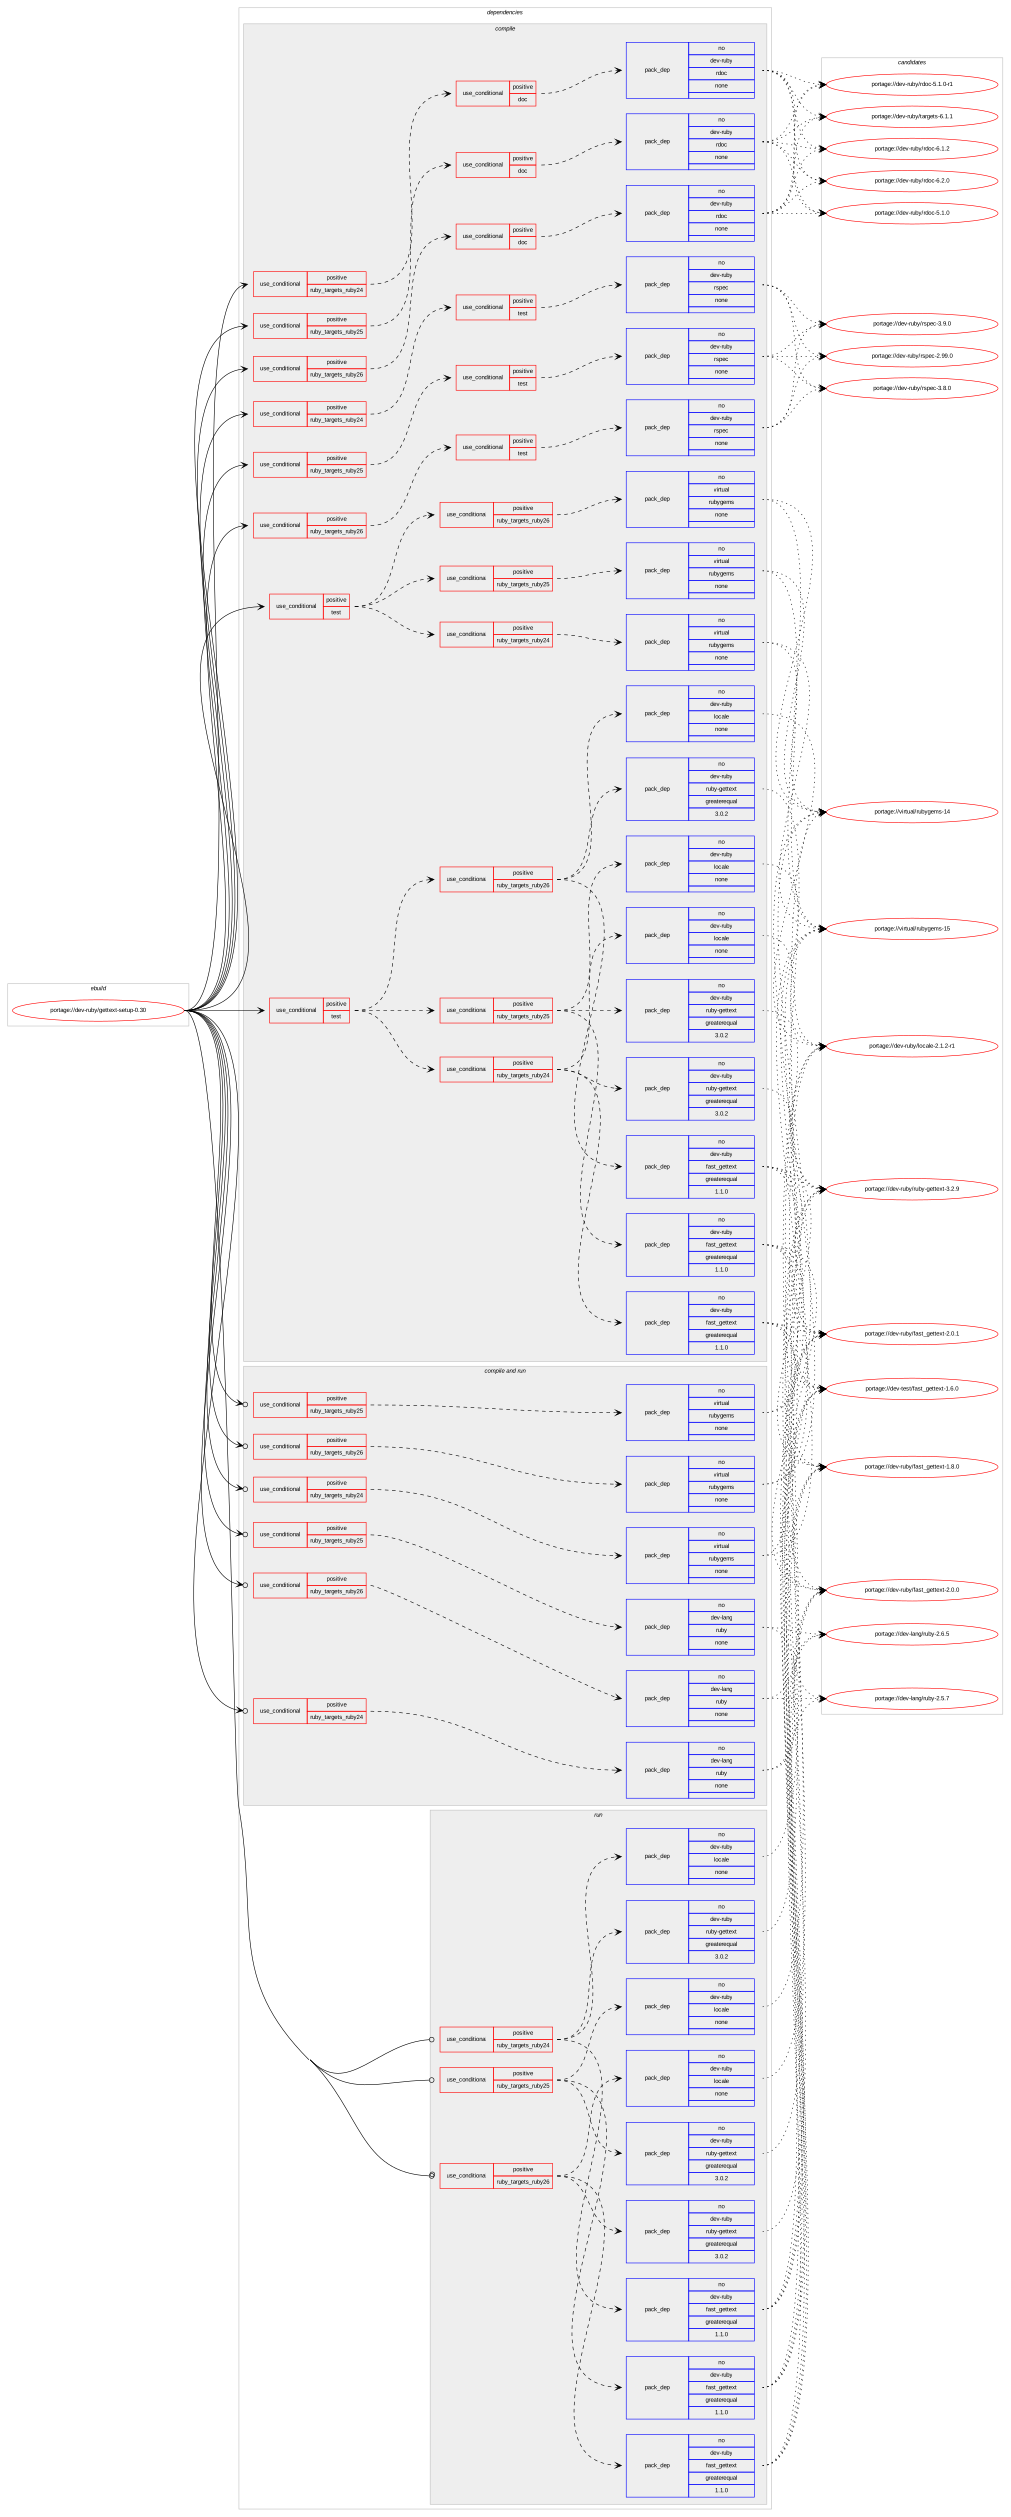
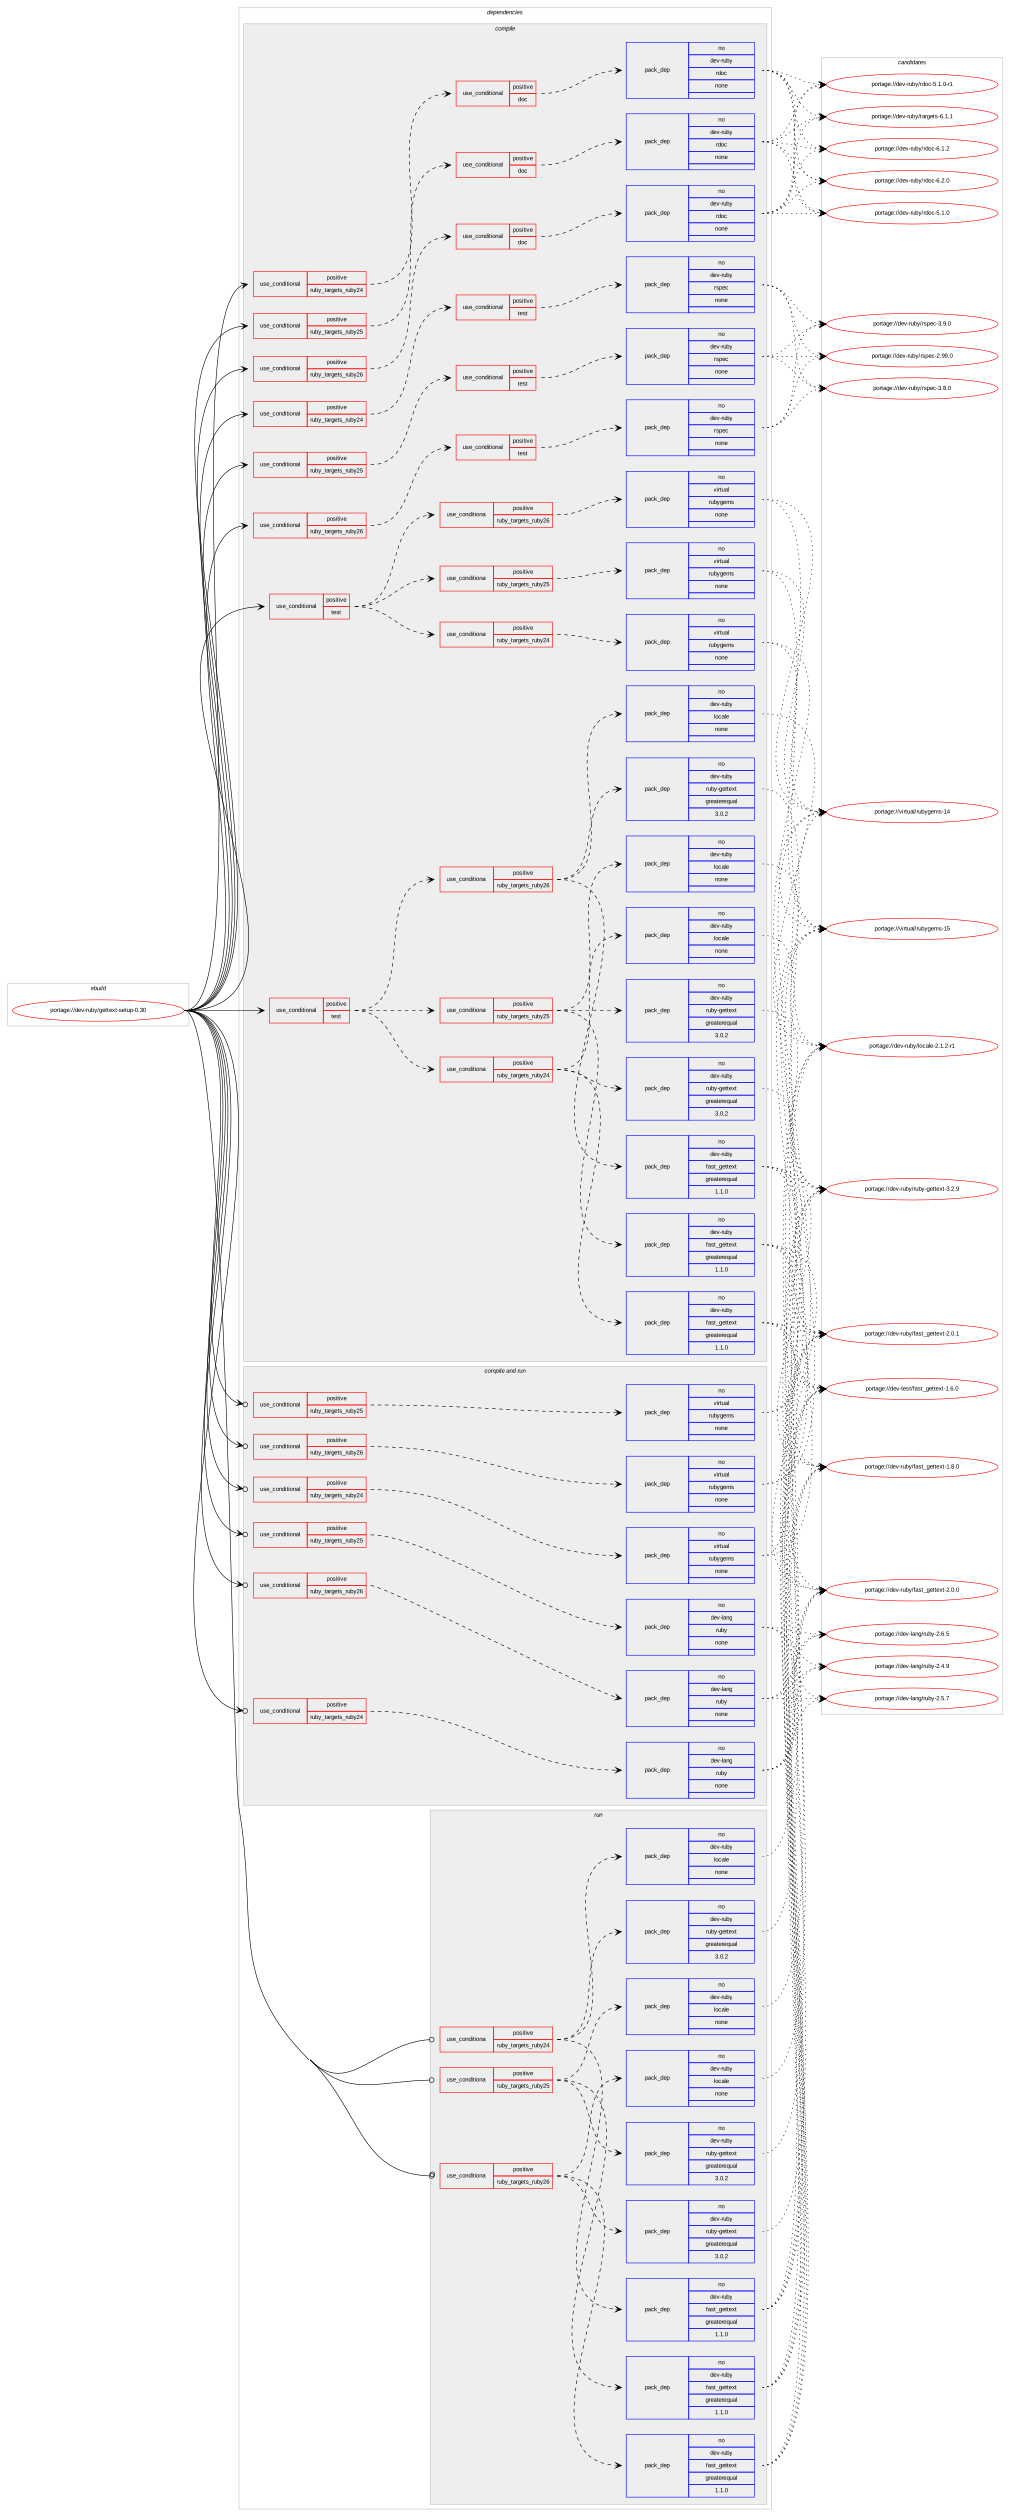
node "portage://dev-lang/ruby-2.4.9": added
